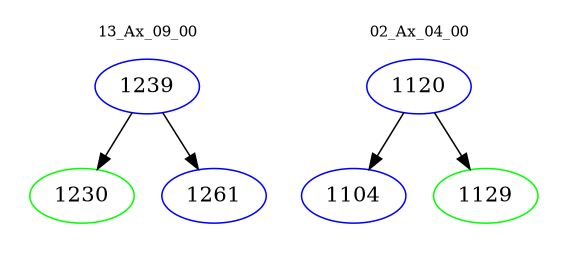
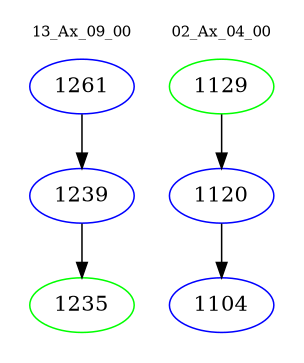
edge "1239" -> "1261": reversed
edge "1120" -> "1129": reversed
node "1230": label "1230" -> "1235"
